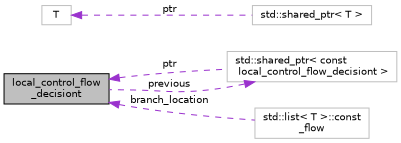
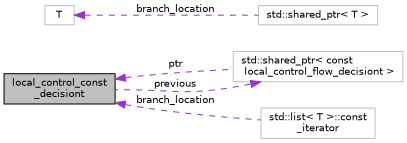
edge "std::shared_ptr< T >" -> "T": label " ptr" -> " branch_location"
node "local_control_flow _decisiont": label "local_control_flow _decisiont" -> "local_control_const _decisiont"
node "std::list< T >::const _flow": label "std::list< T >::const _flow" -> "std::list< T >::const _iterator"
